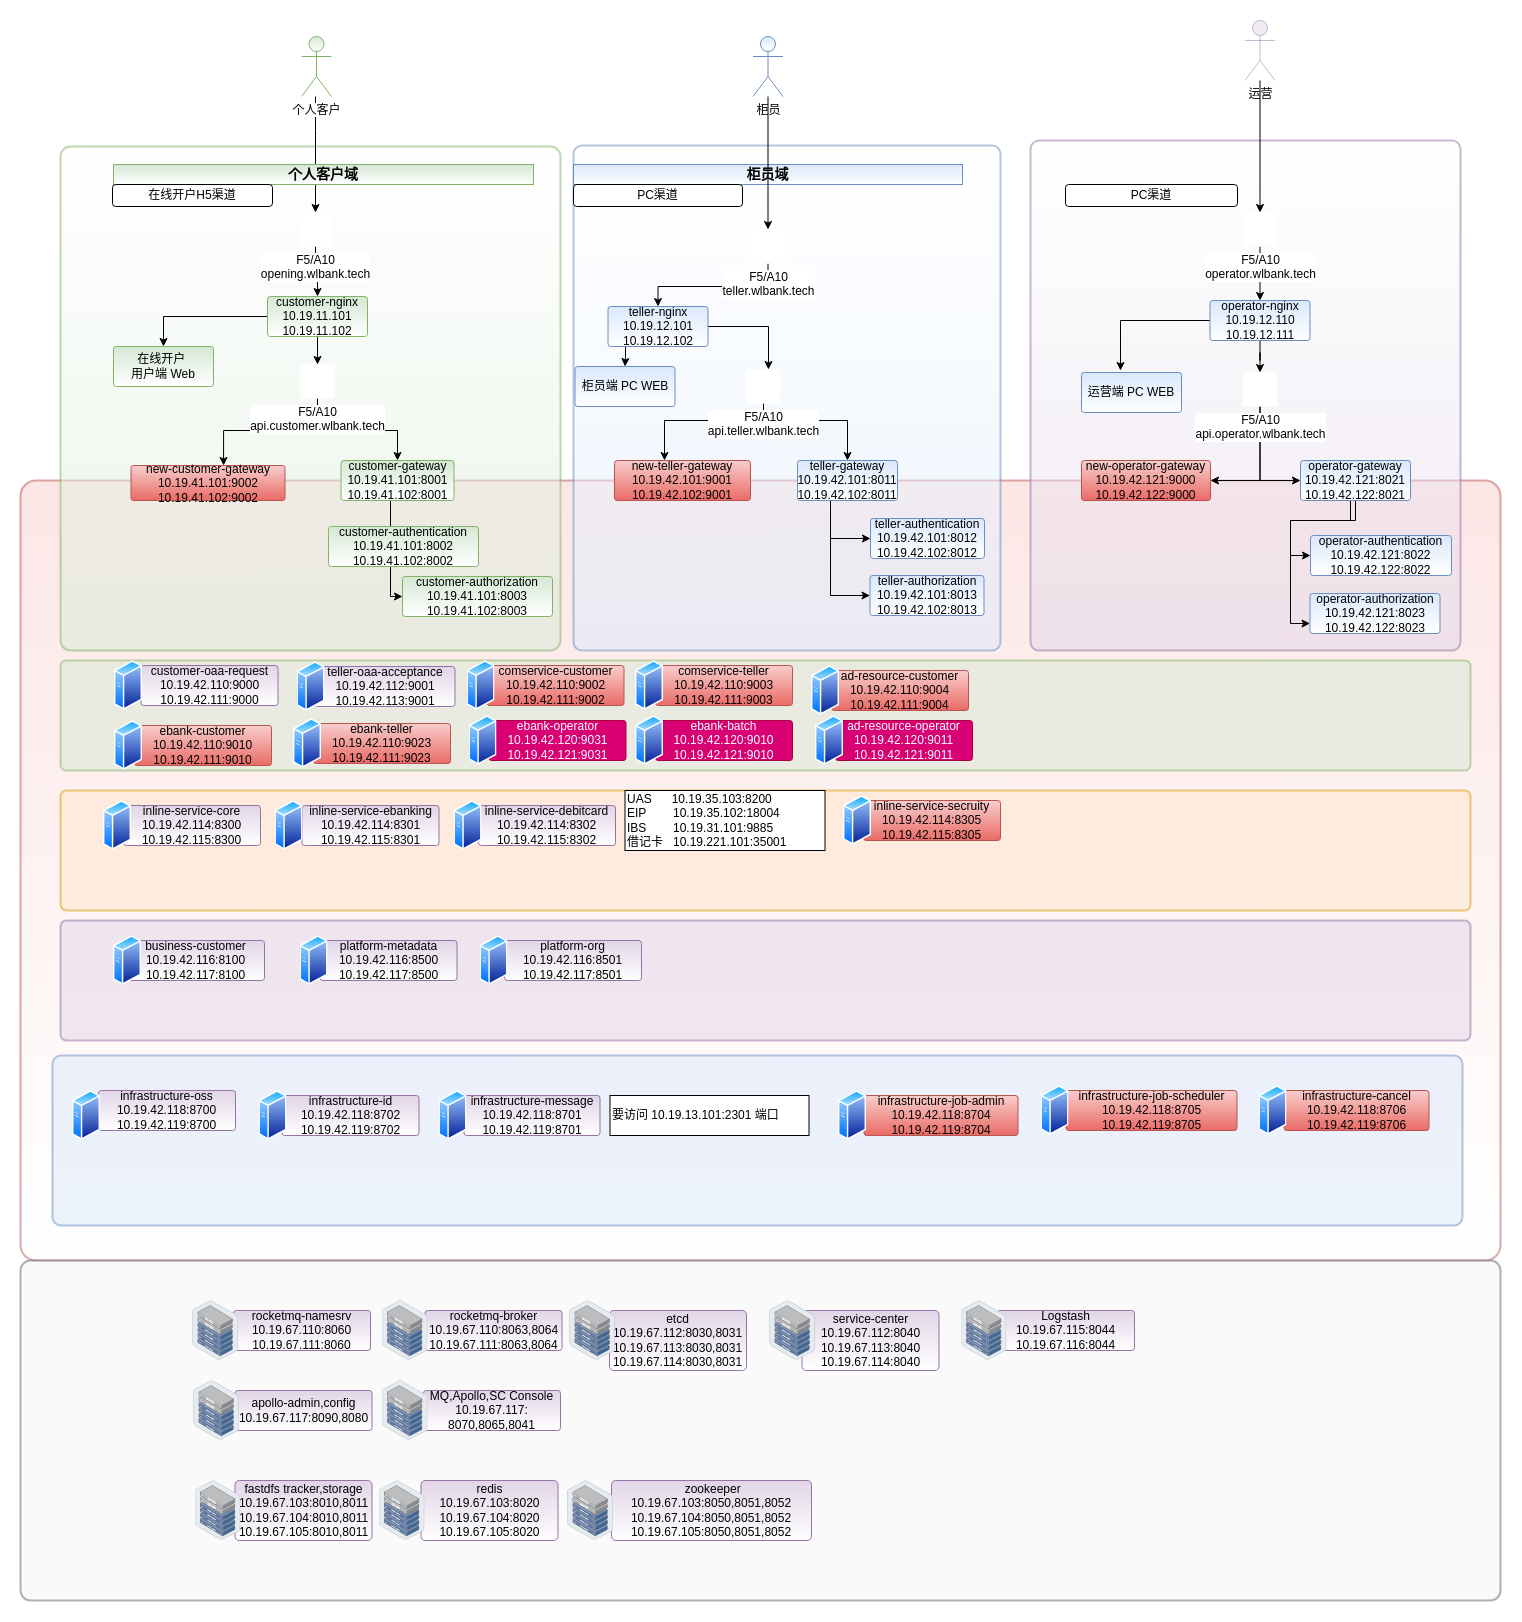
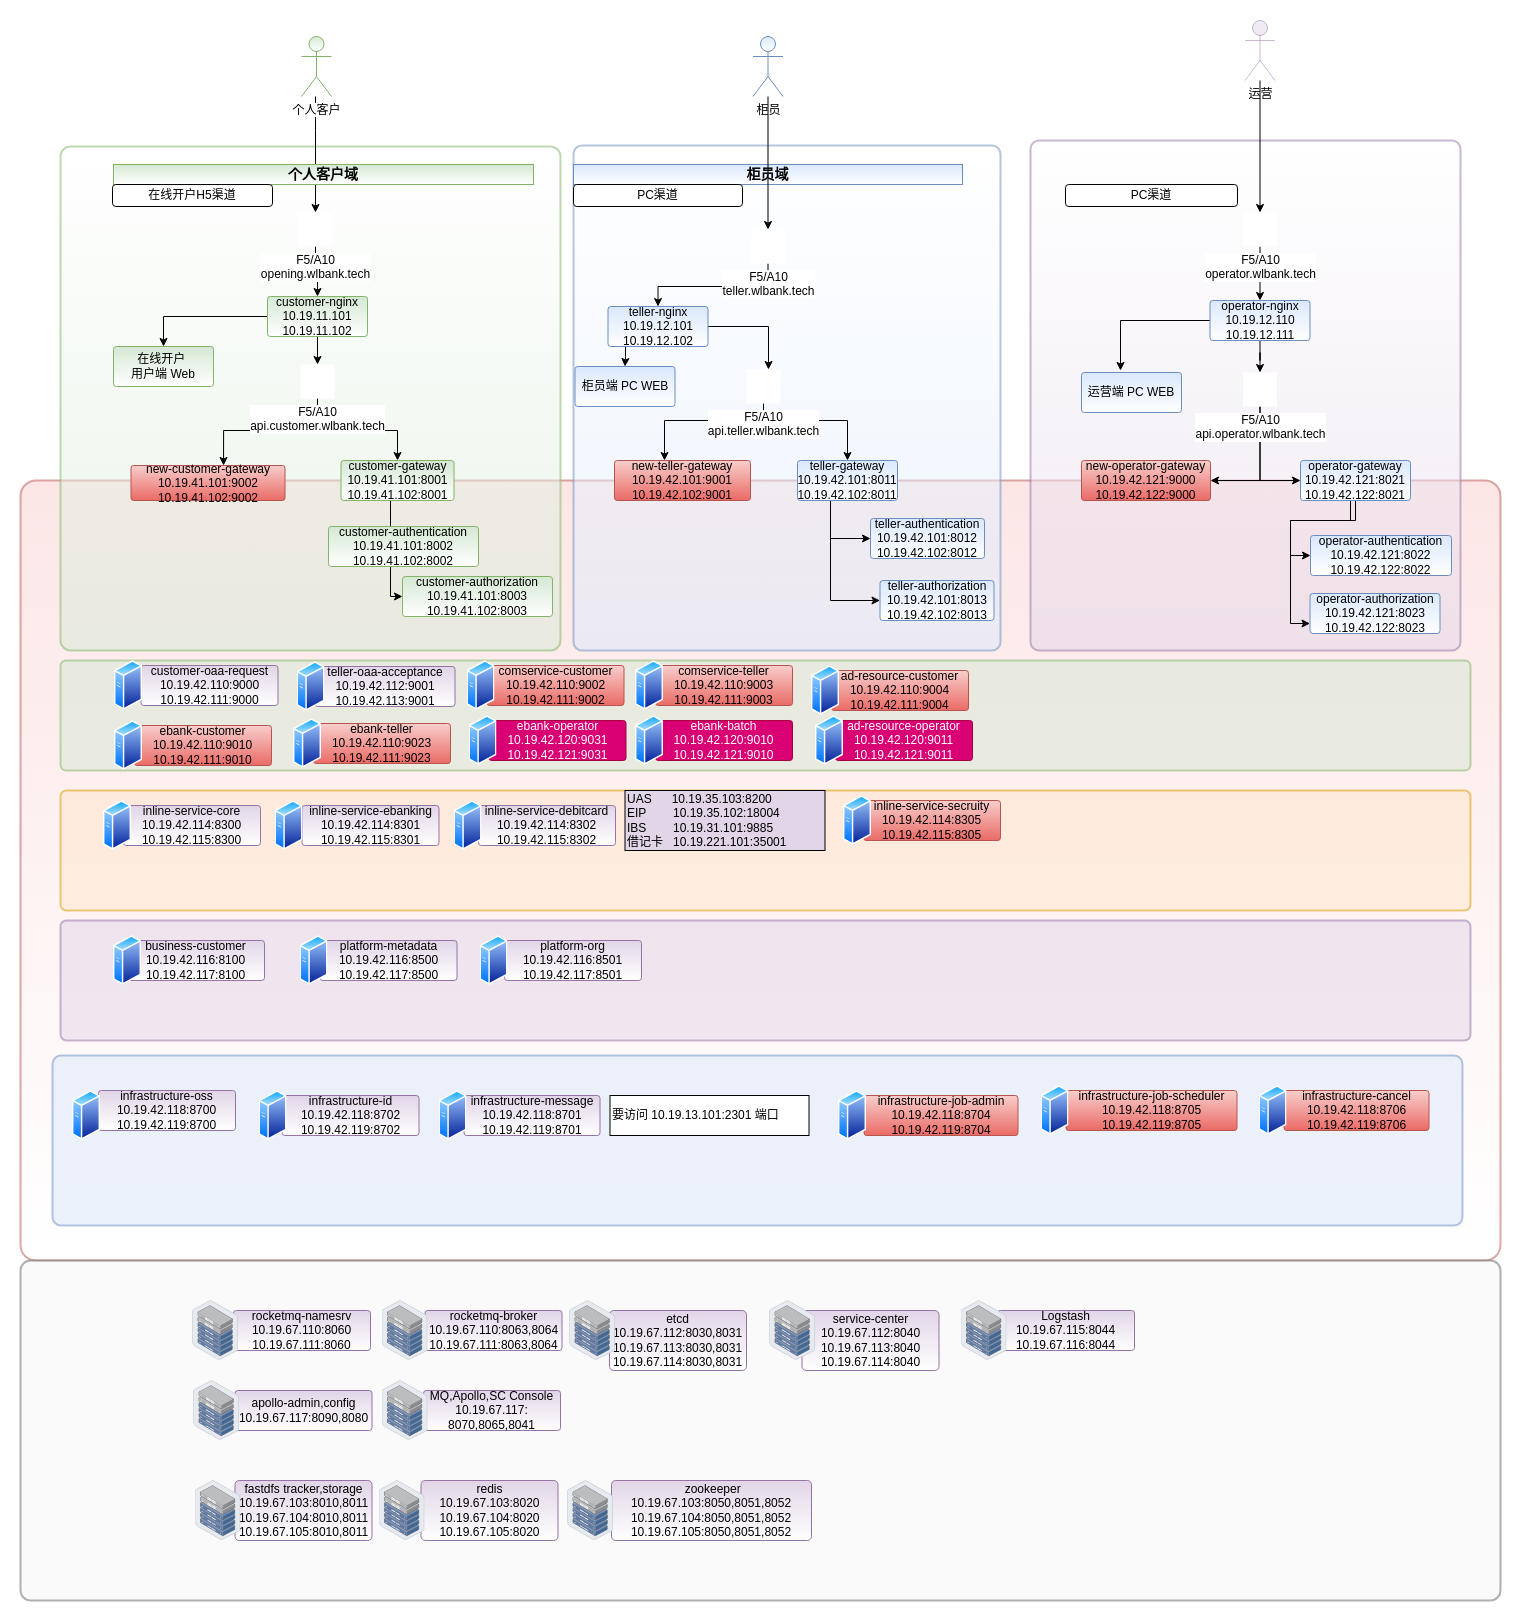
node "teller-authorization 10.19.42.101:8013 10.19.42.102:8013": moved (927, 596) -> (937, 601)
node "UAS 10.19.35.103:8200 EIP 10.19.35.102:18004 IBS 10.19.31.101:9885 借记卡 10.19.221.101:35001": fillcolor #ffffff -> #e1d5e7
